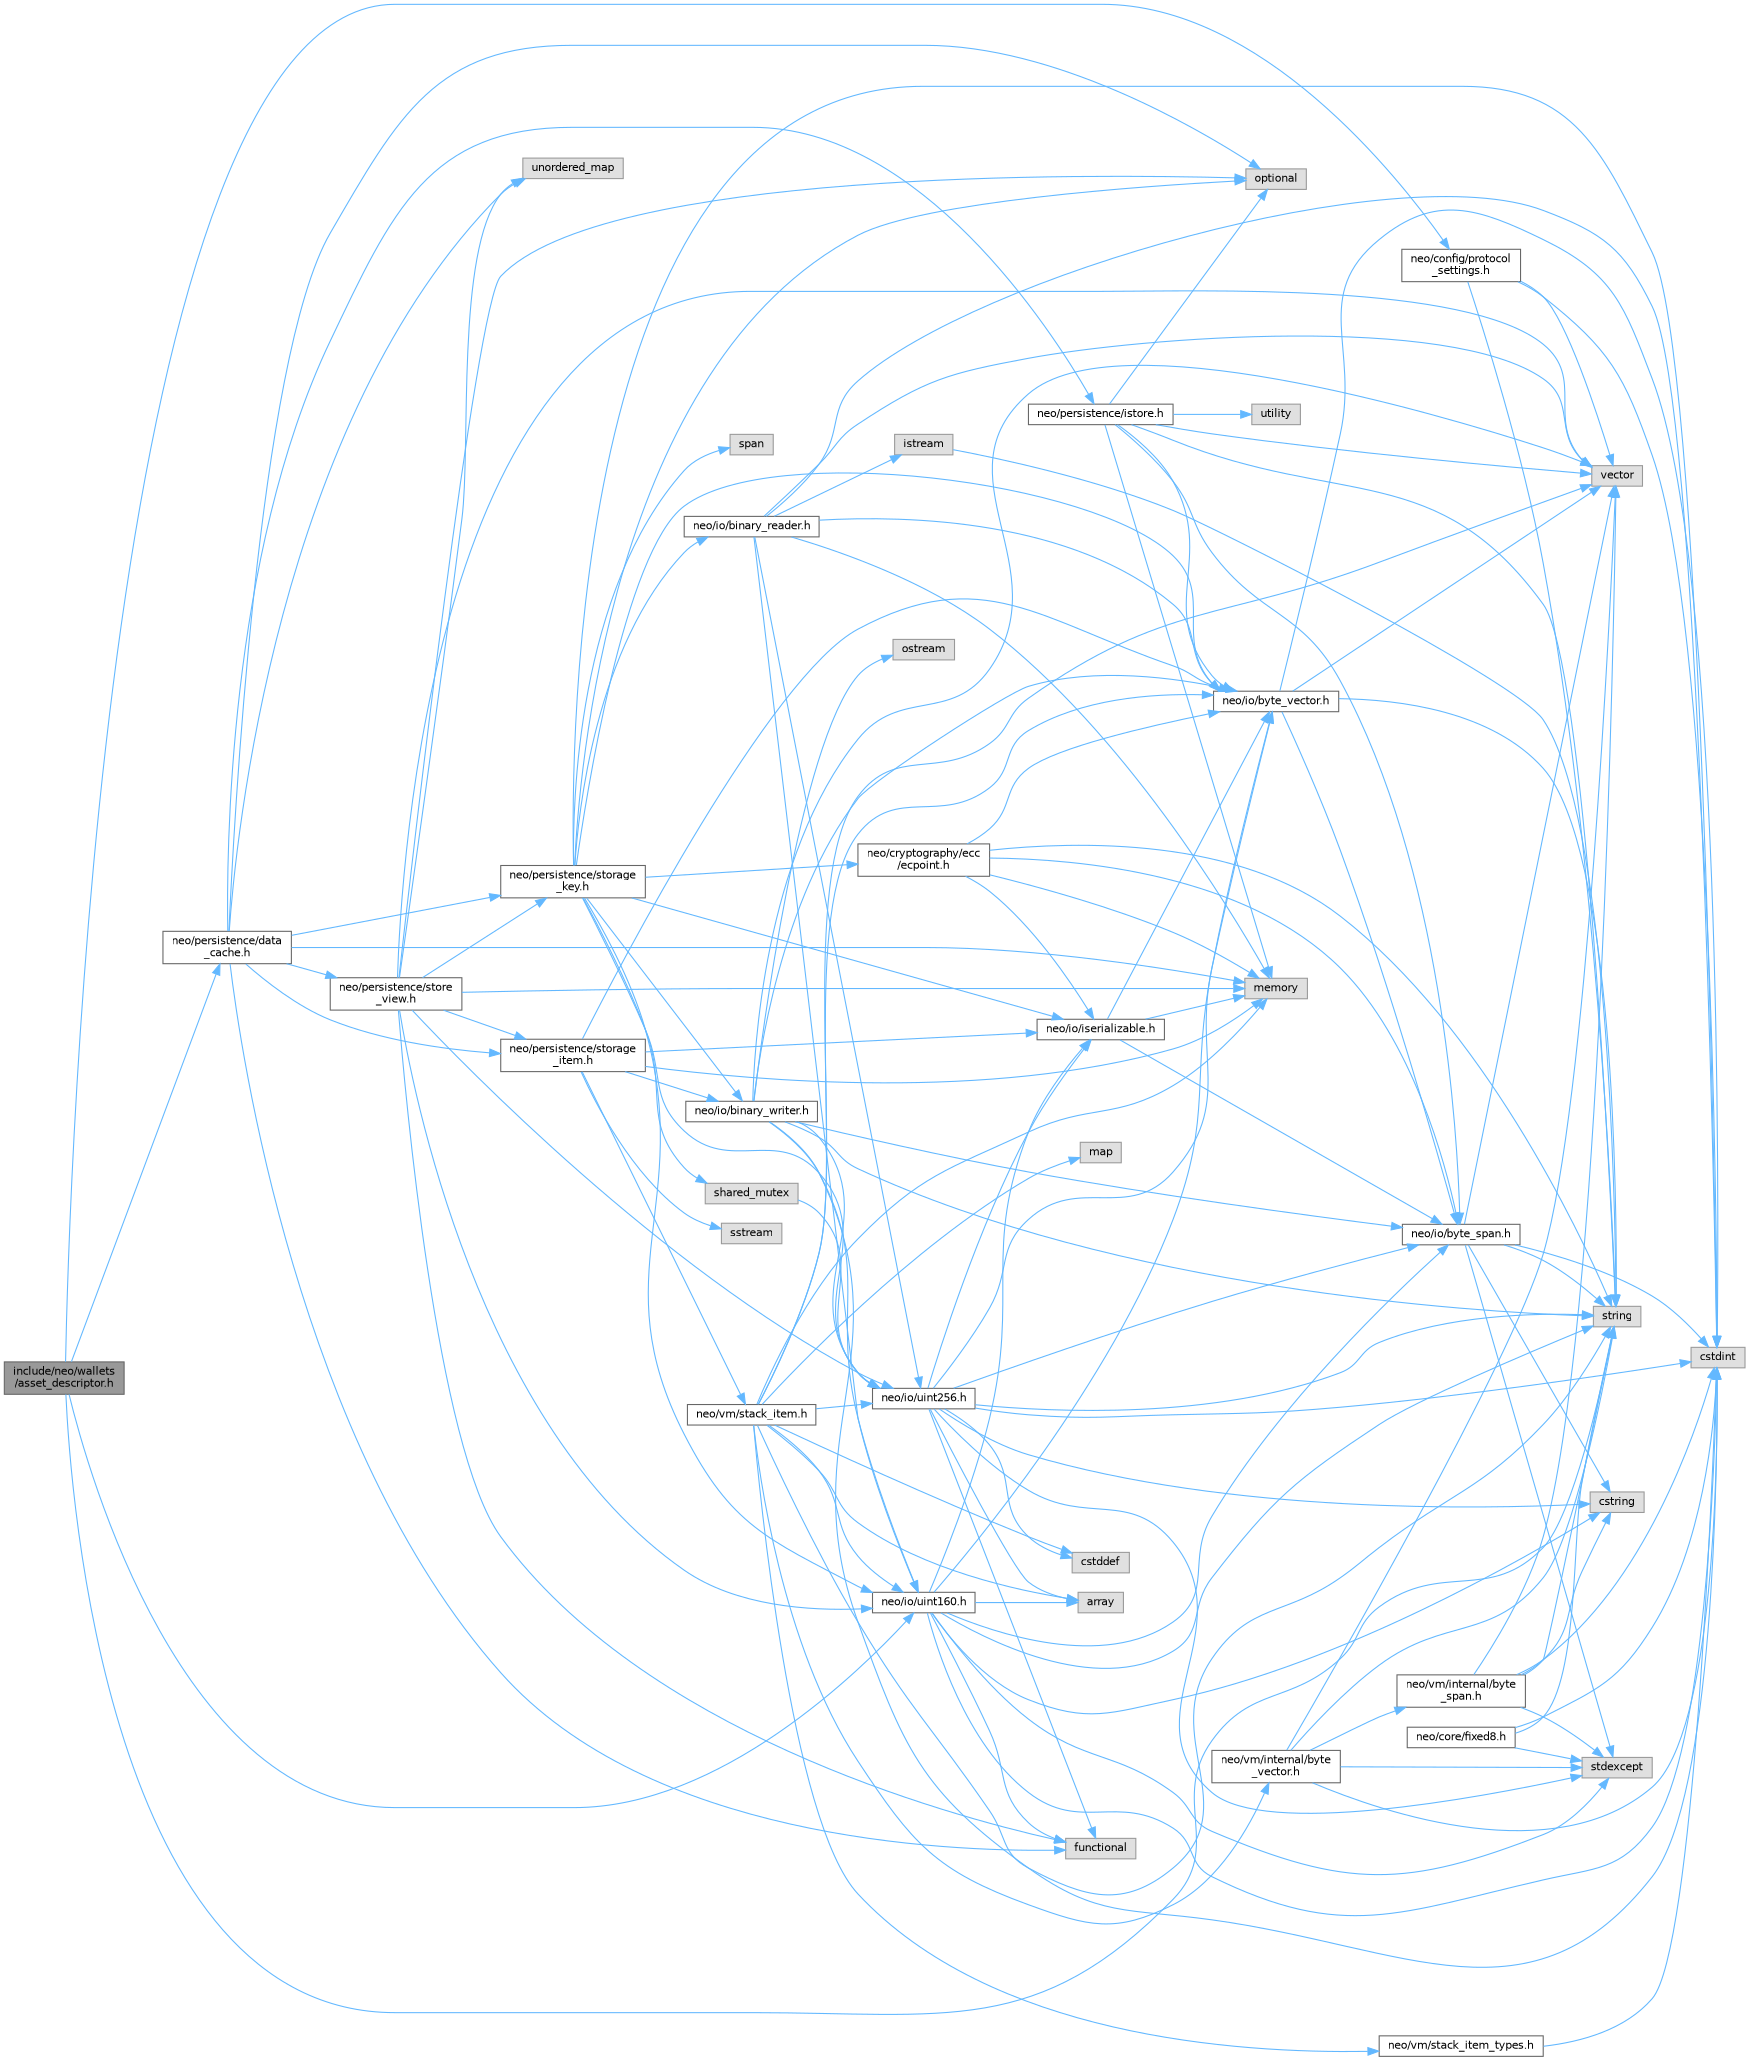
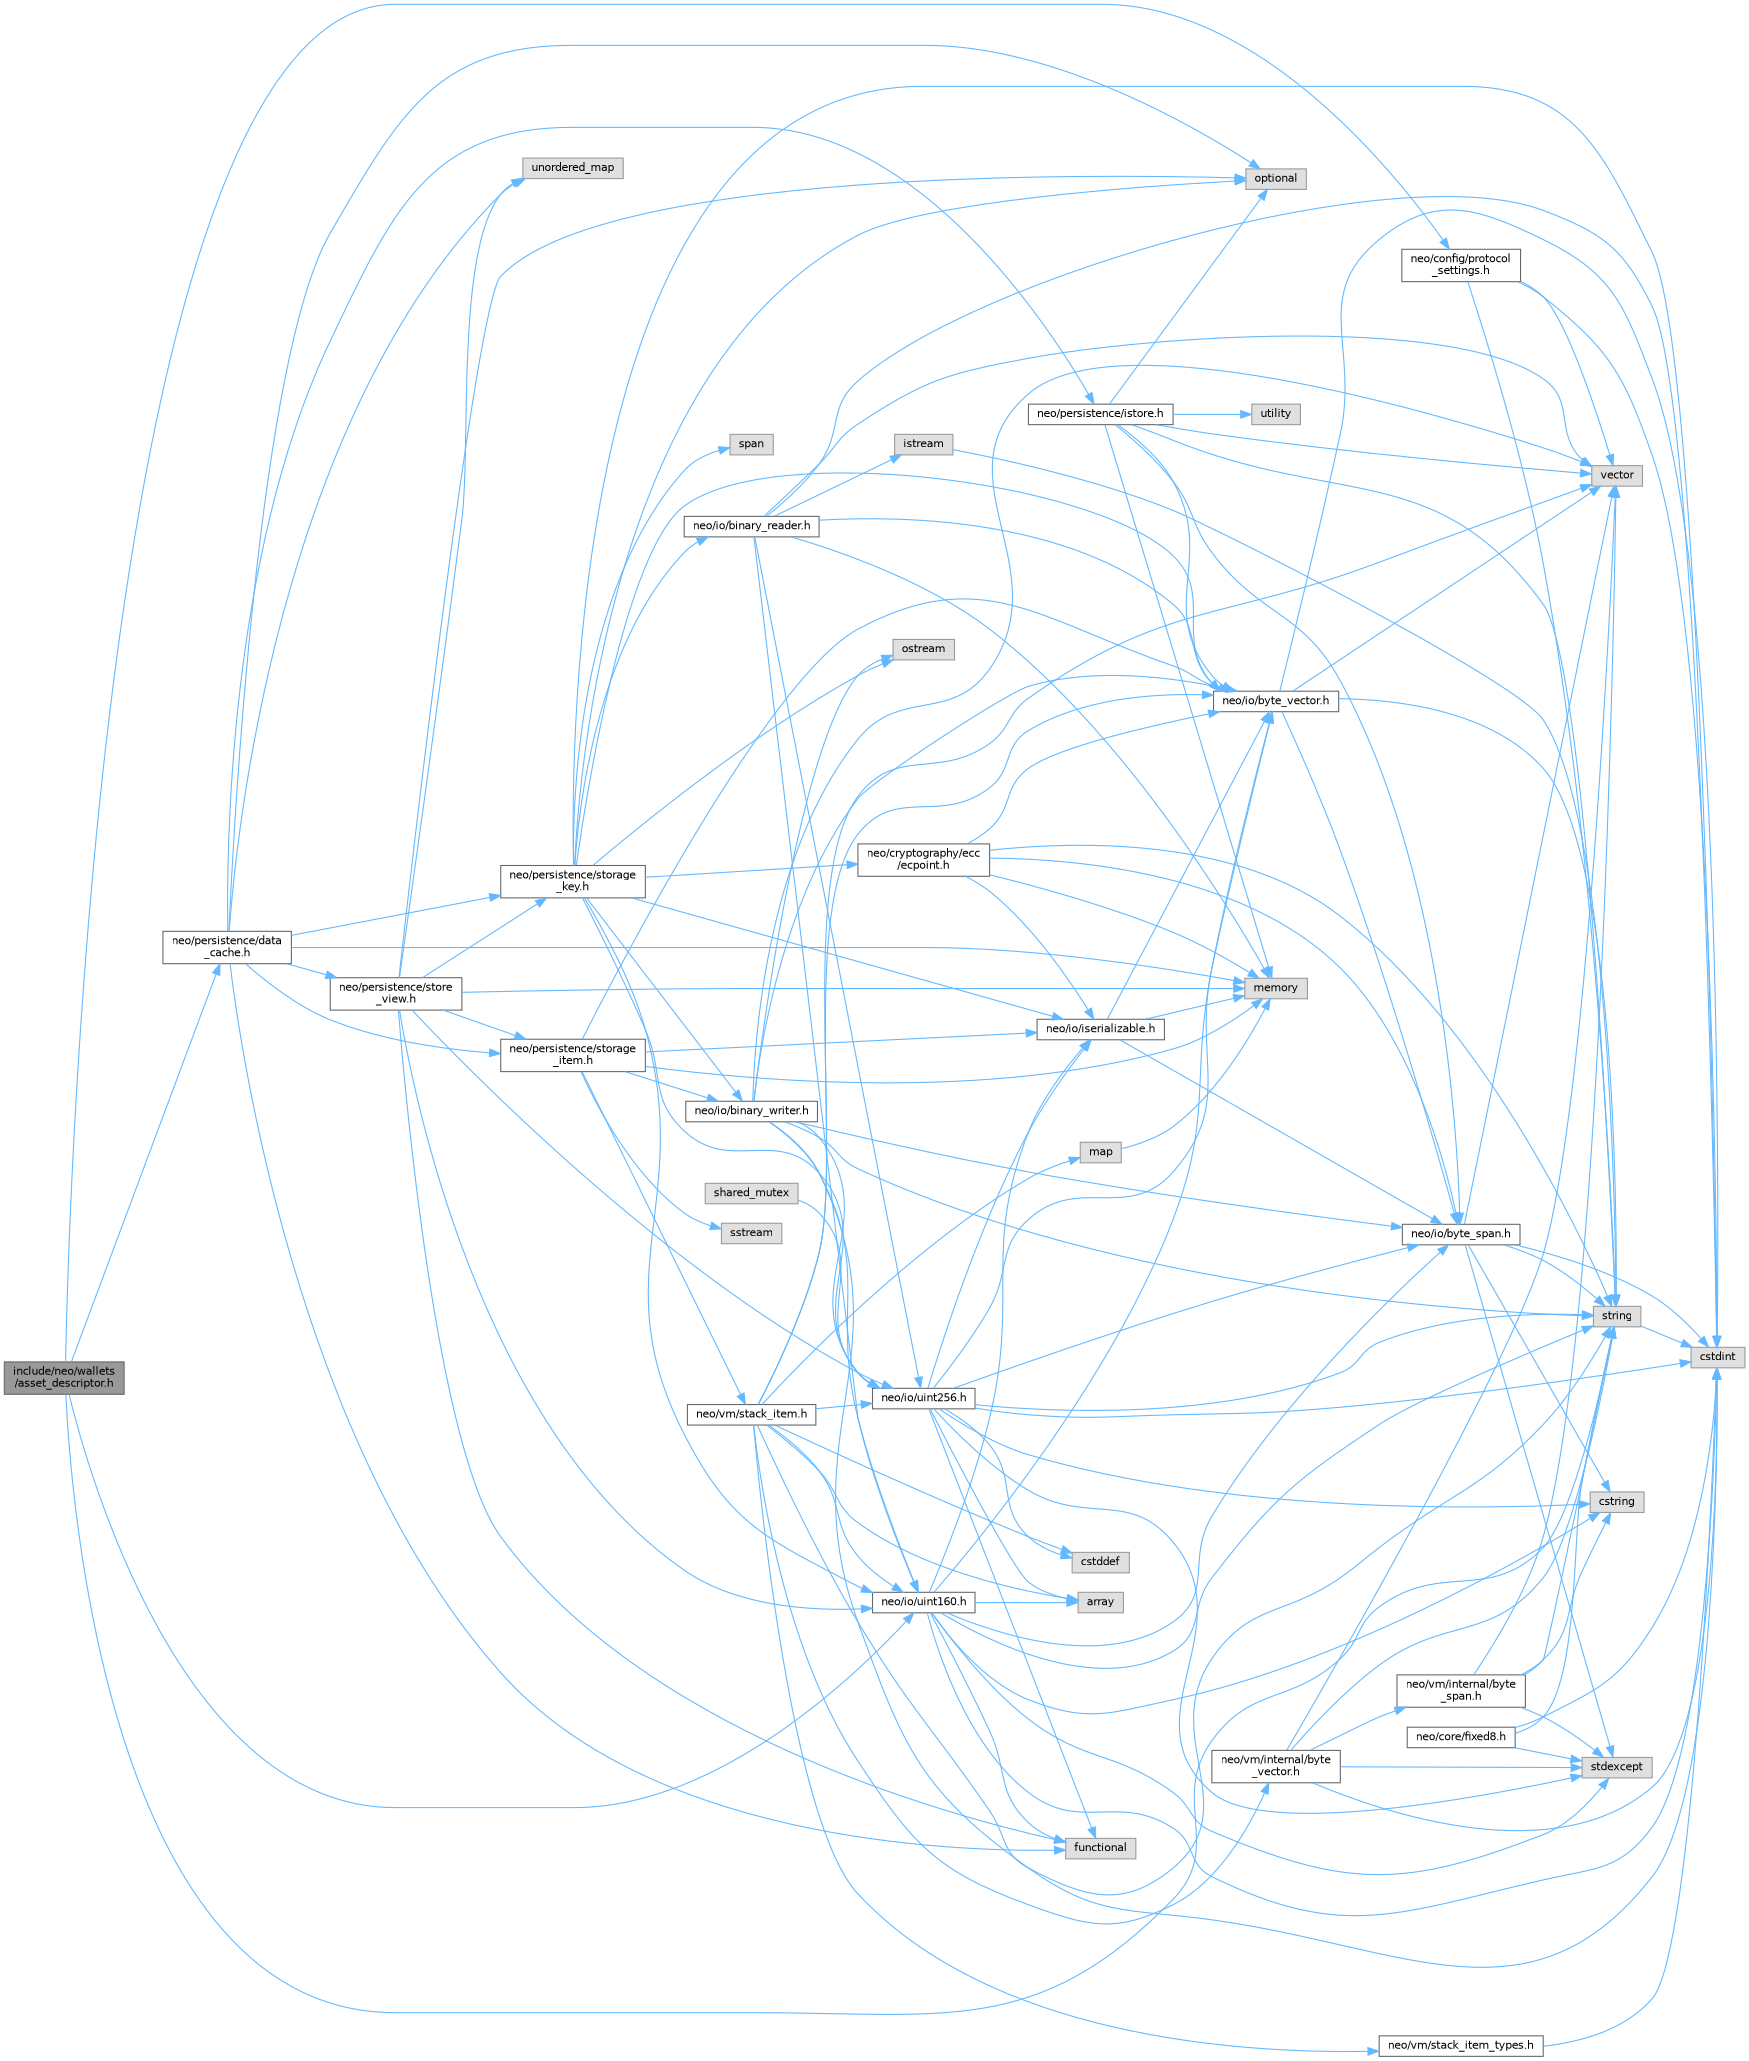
edge "neo/persistence/store _view.h" -> "vector": removed
edge "neo/persistence/storage _key.h" -> "shared_mutex": now "neo/persistence/storage _key.h" -> "ostream"
edge "neo/vm/stack_item.h" -> "memory": now "map" -> "memory"
edge "neo/vm/internal/byte _span.h" -> "cstdint": now "string" -> "cstdint"
